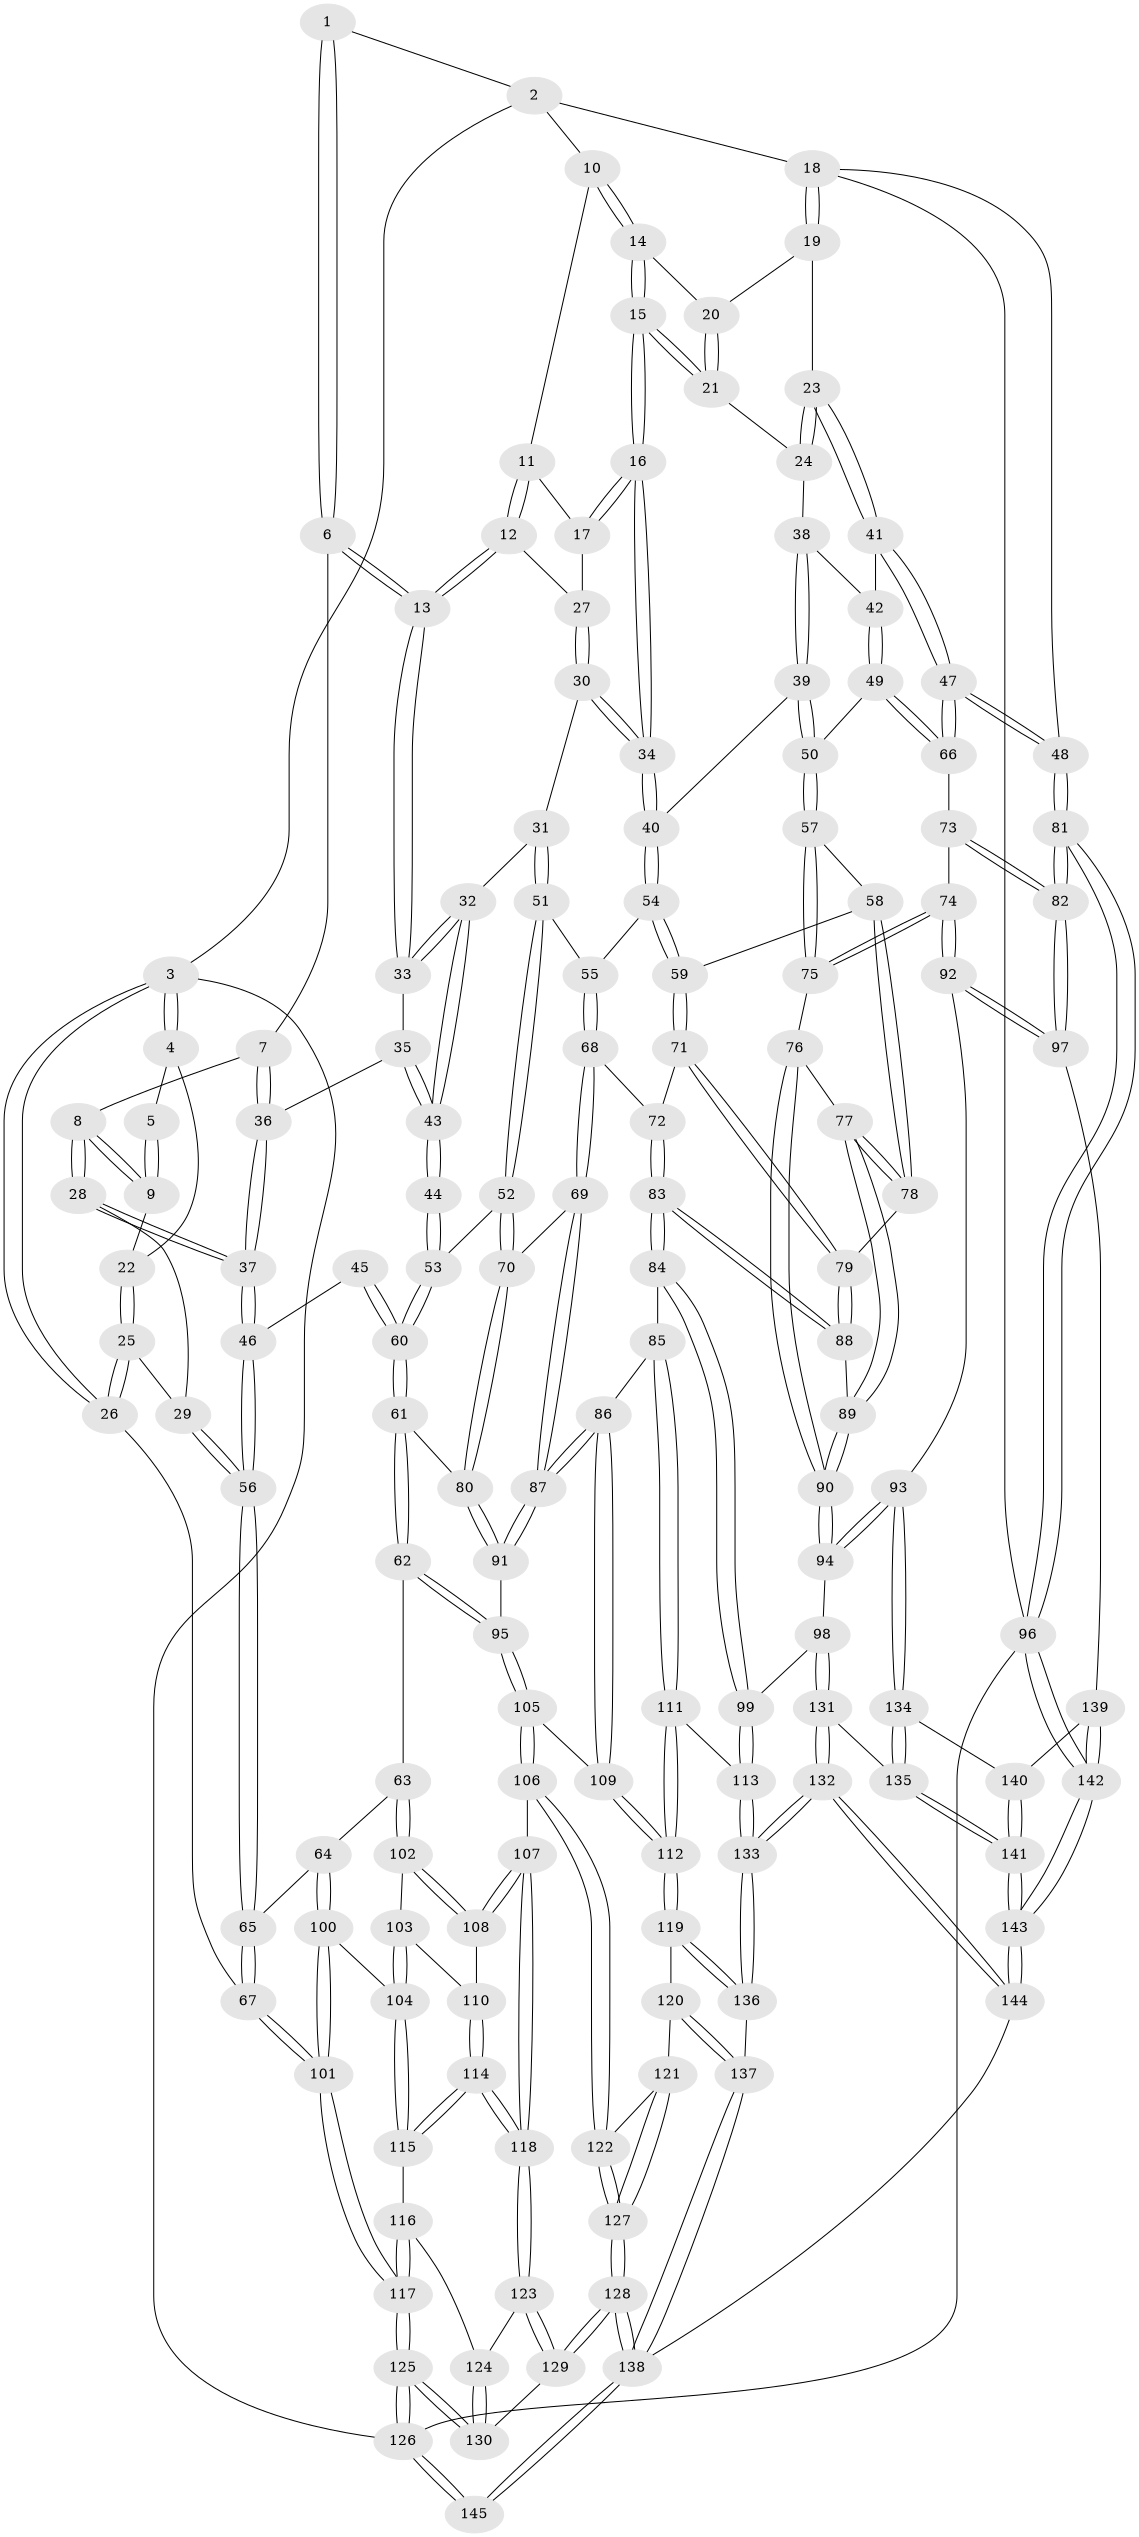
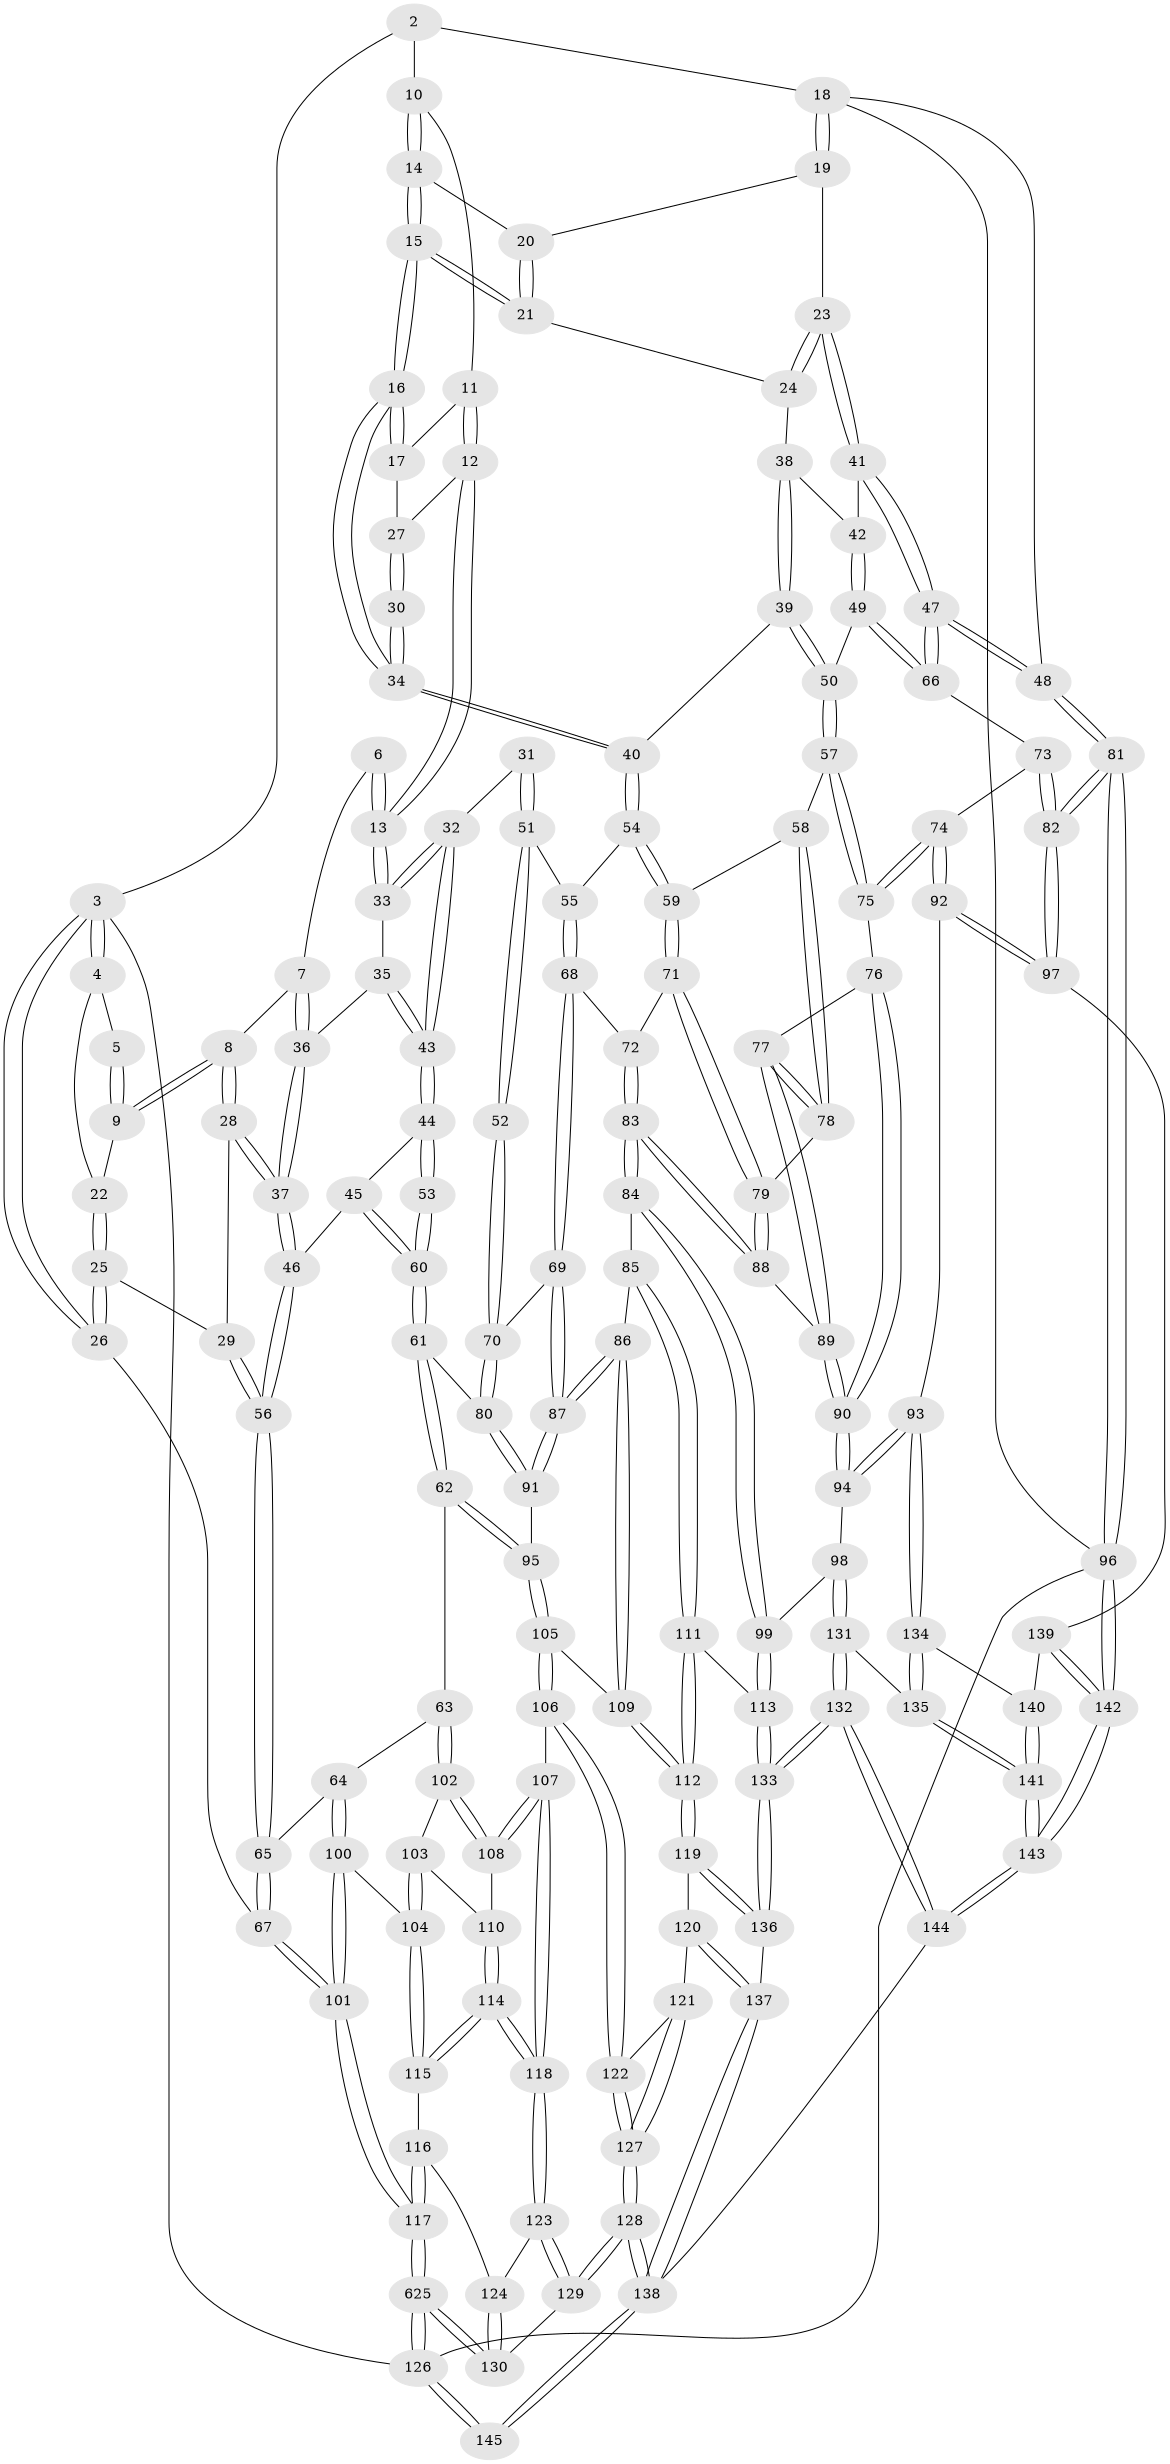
node "1": removed
edge "30" -- "31": removed
edge "44" -- "45": added
edge "52" -- "53": removed
node "125": label "125" -> "625"
